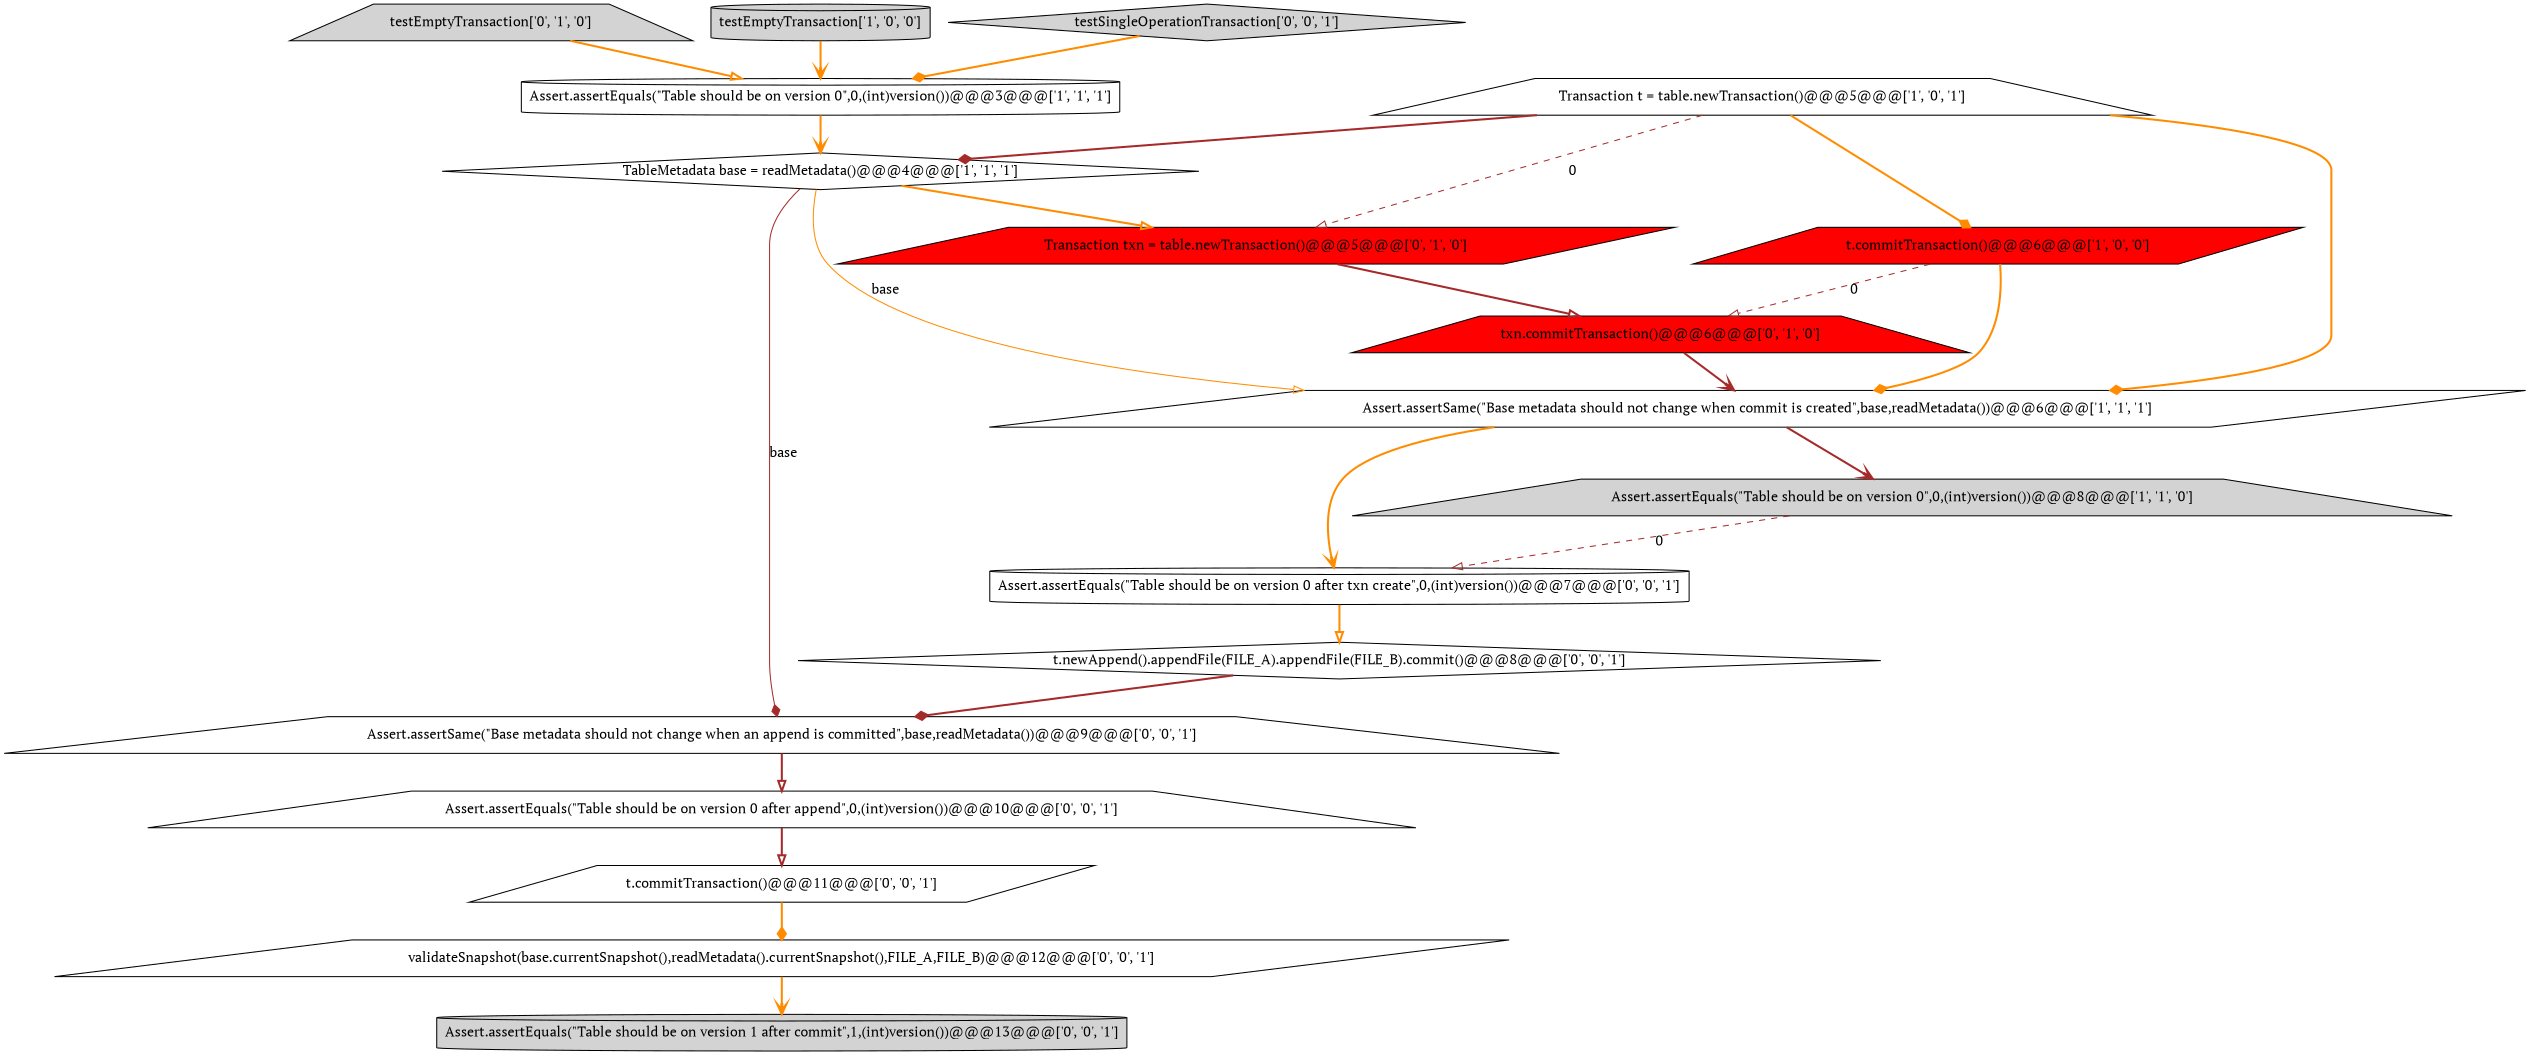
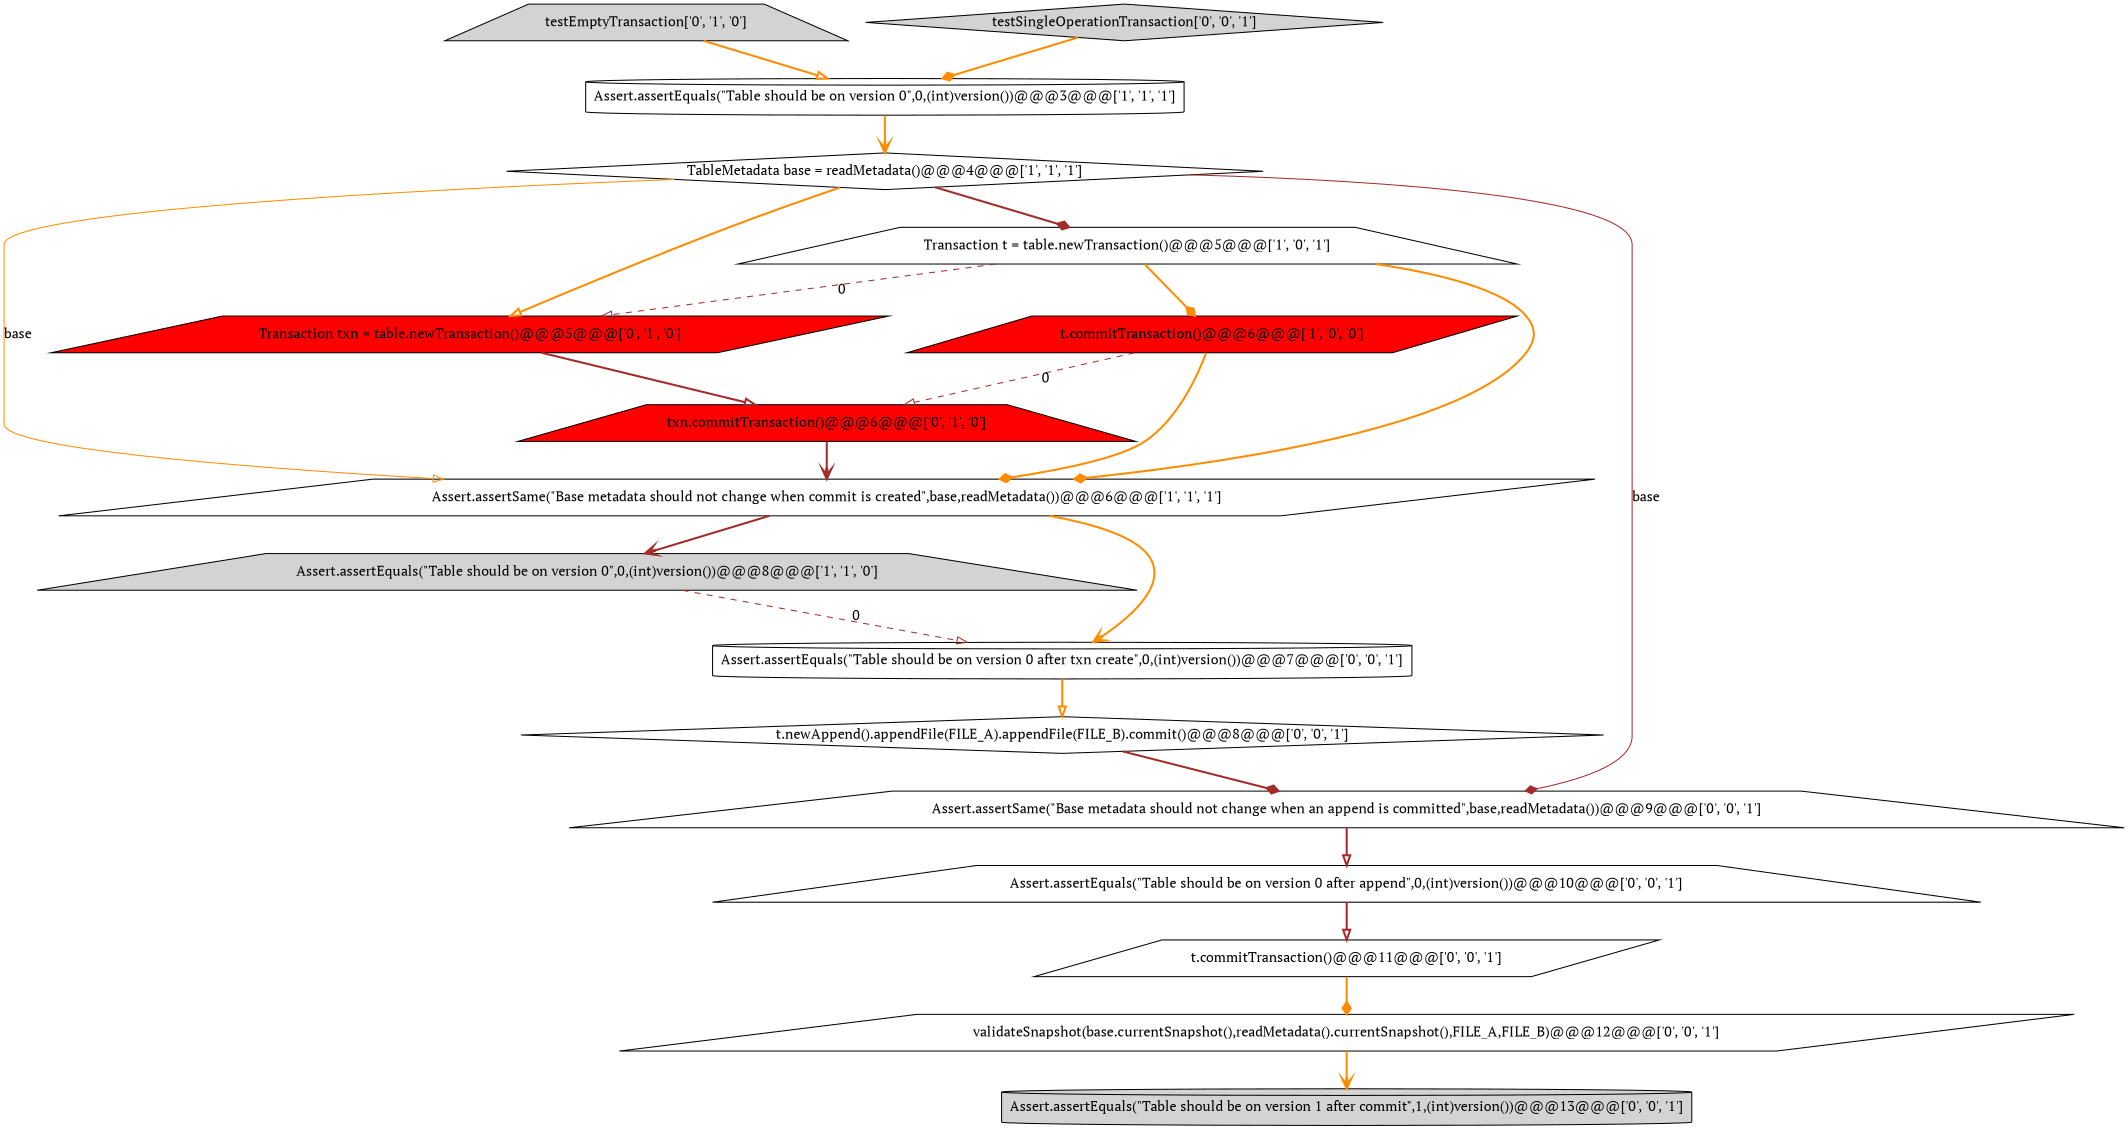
node "testEmptyTransaction['1', '0', '0']": removed
edge "Transaction t = table.newTransaction()@@@5@@@['1', '0', '1']" -> "TableMetadata base = readMetadata()@@@4@@@['1', '1', '1']": reversed
